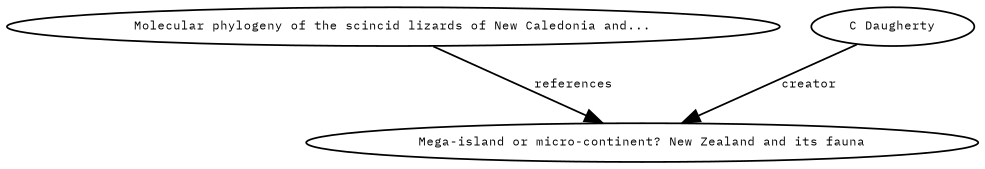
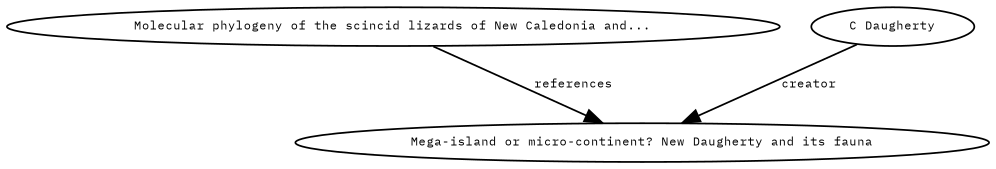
node "Mega-island or micro-continent? New Zealand and its fauna": label "Mega-island or micro-continent? New Zealand and its fauna" -> "Mega-island or micro-continent? New Daugherty and its fauna"
